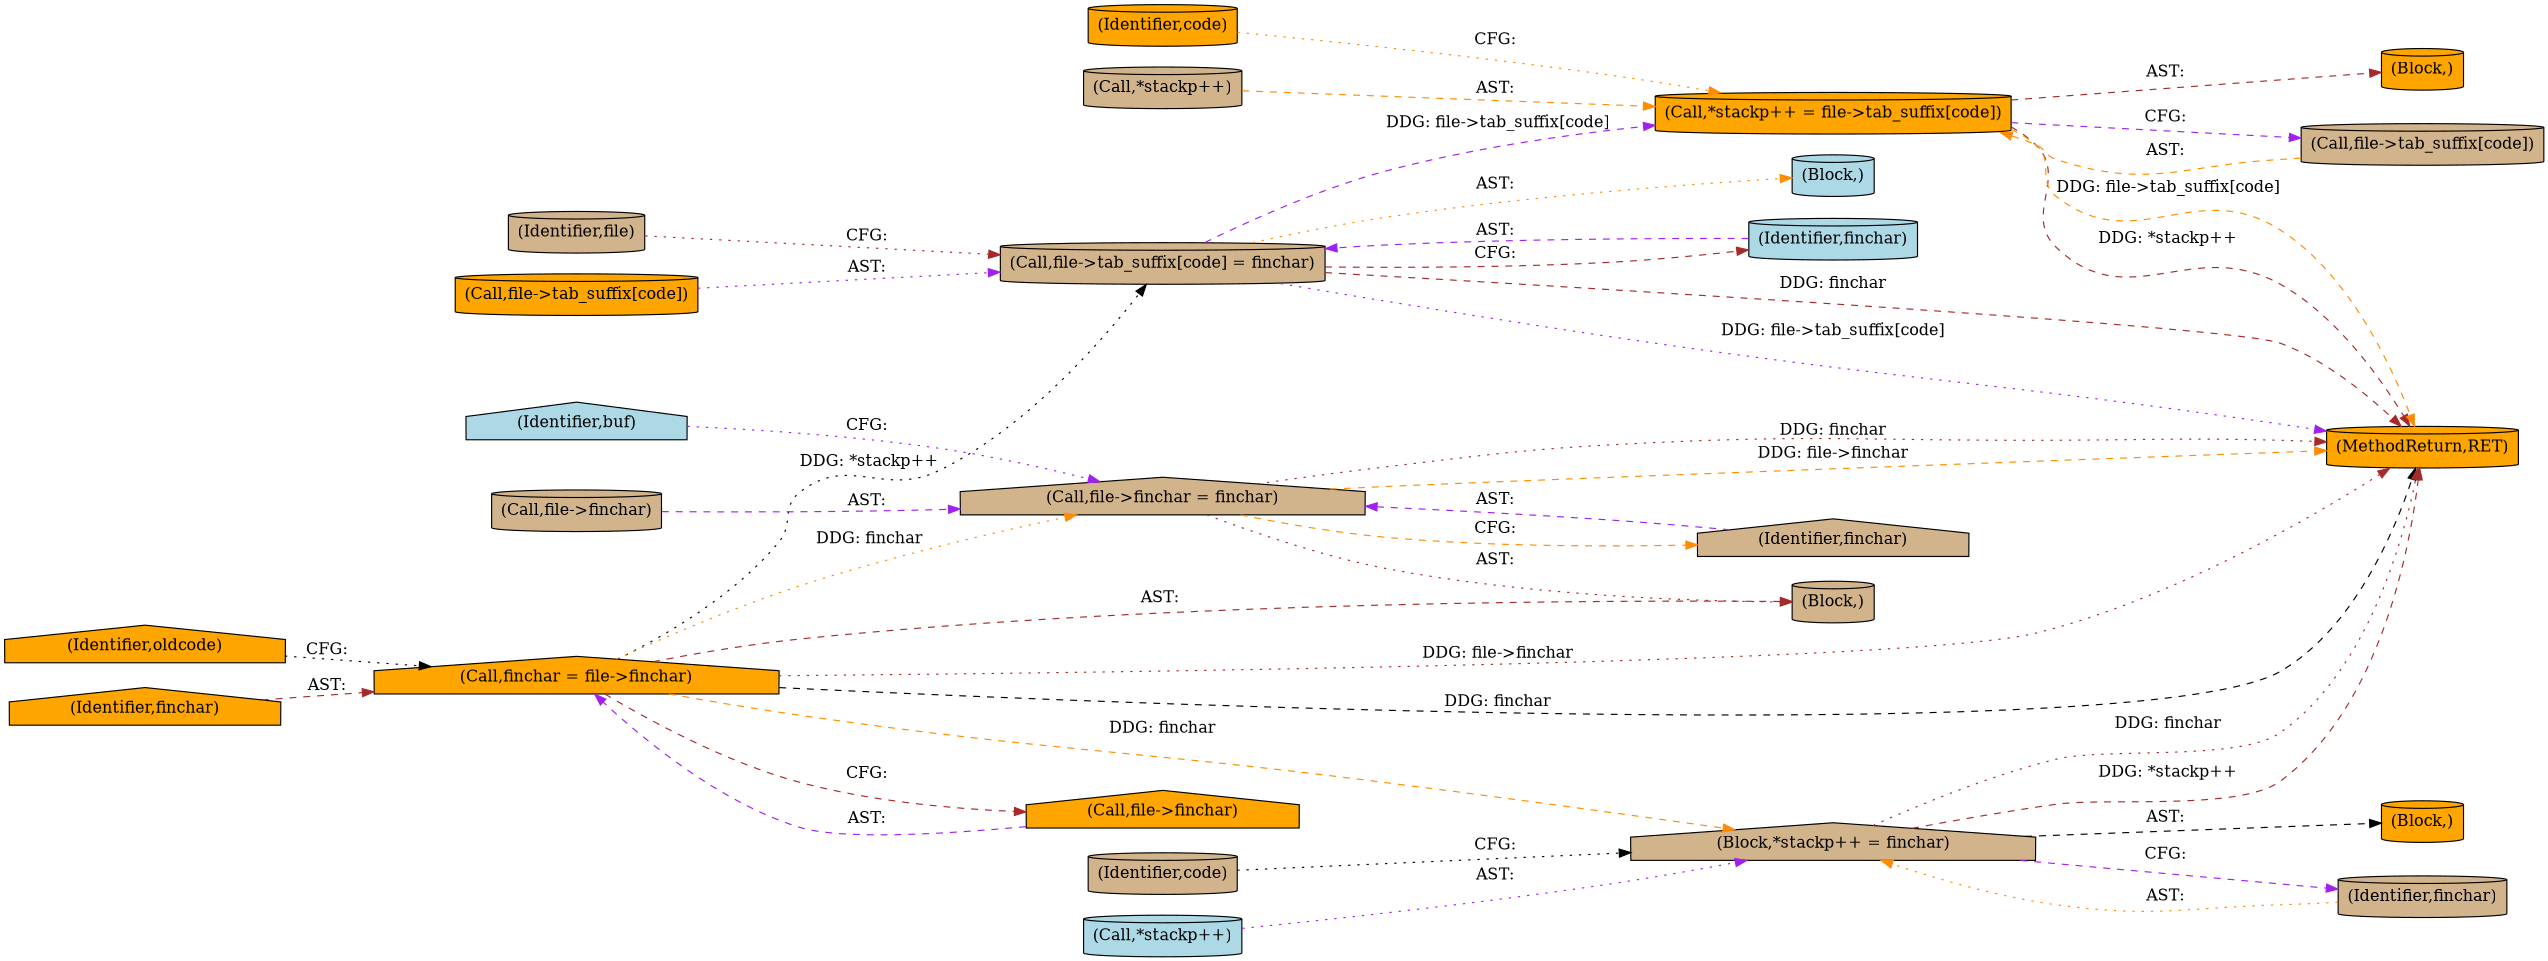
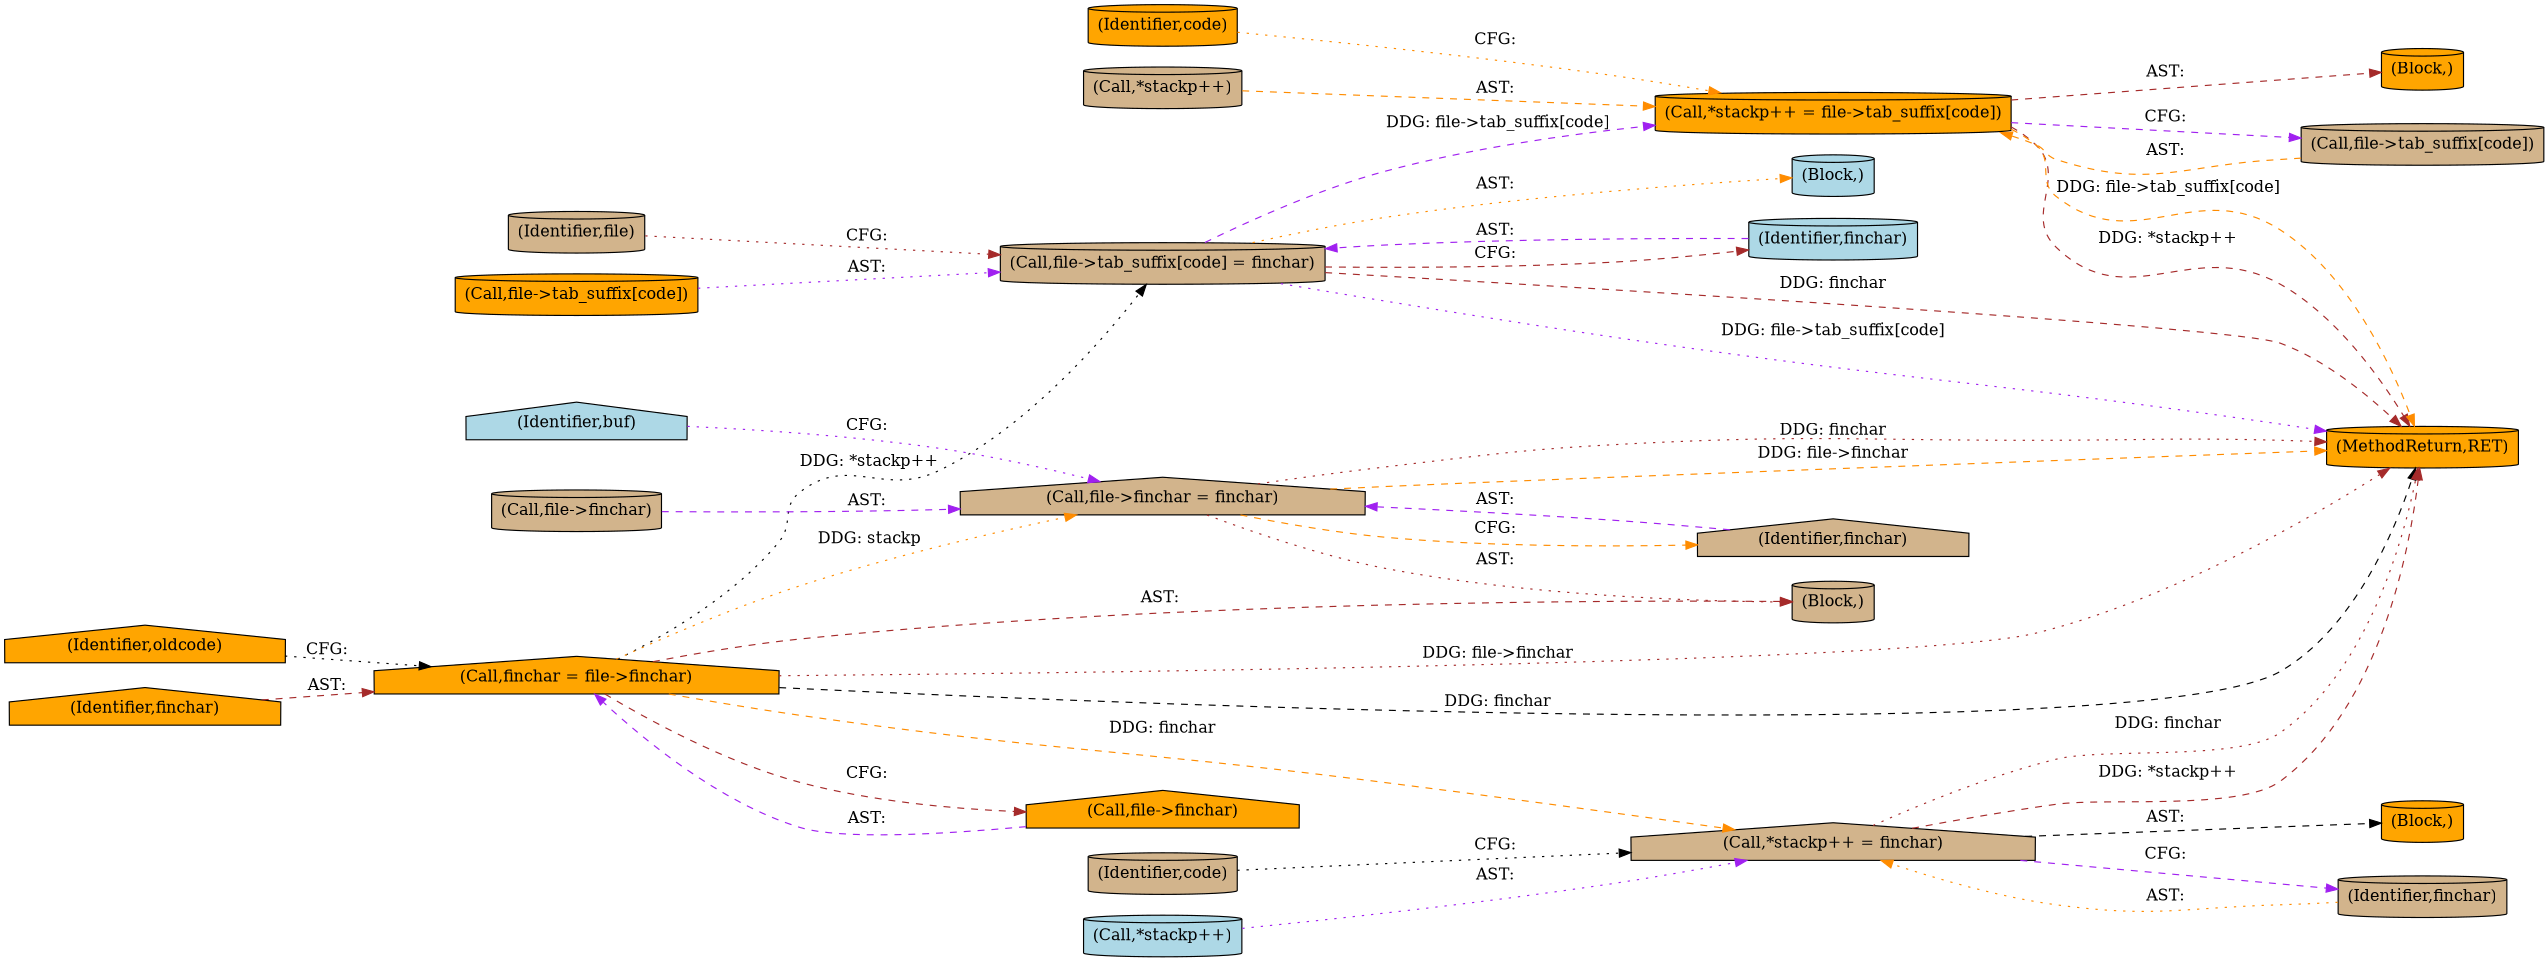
edge "(Call,finchar = file->finchar)" -> "(Call,file->finchar = finchar)": label "DDG: finchar" -> "DDG: stackp"
node "(Block,*stackp++ = finchar)": label "(Block,*stackp++ = finchar)" -> "(Call,*stackp++ = finchar)"
